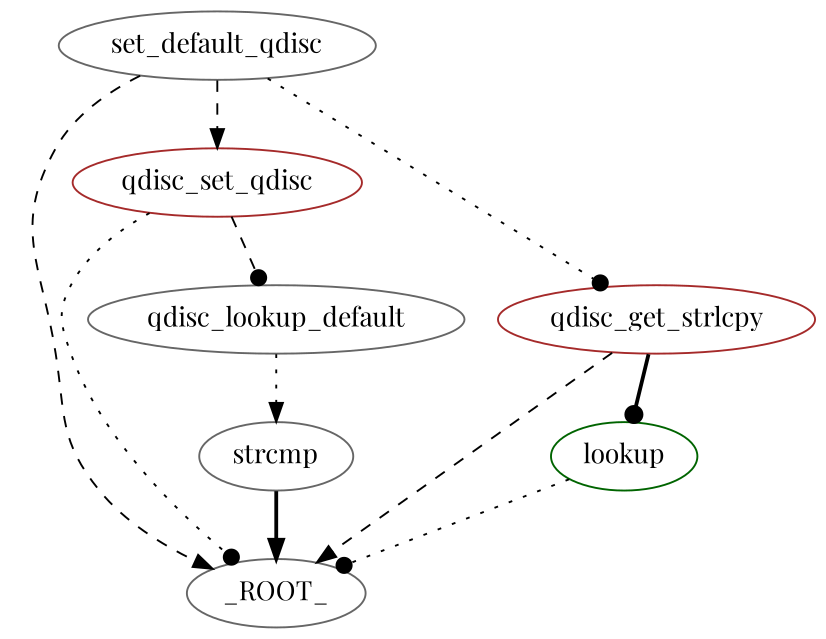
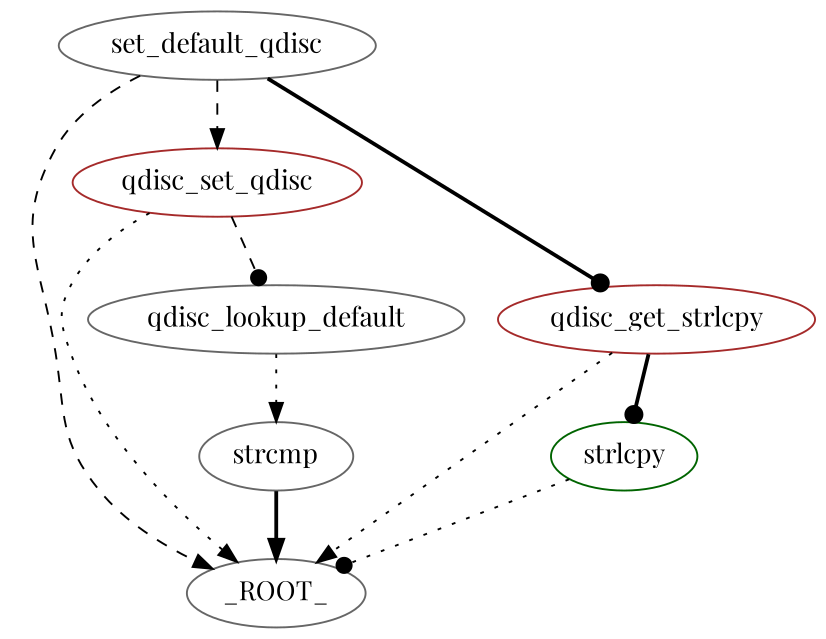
edge "set_default_qdisc" -> "qdisc_get_strlcpy": style dotted -> bold
edge "qdisc_set_qdisc" -> "_ROOT_": arrowhead dot -> normal
edge "qdisc_get_strlcpy" -> "_ROOT_": style dashed -> dotted
node "lookup": label "lookup" -> "strlcpy"
